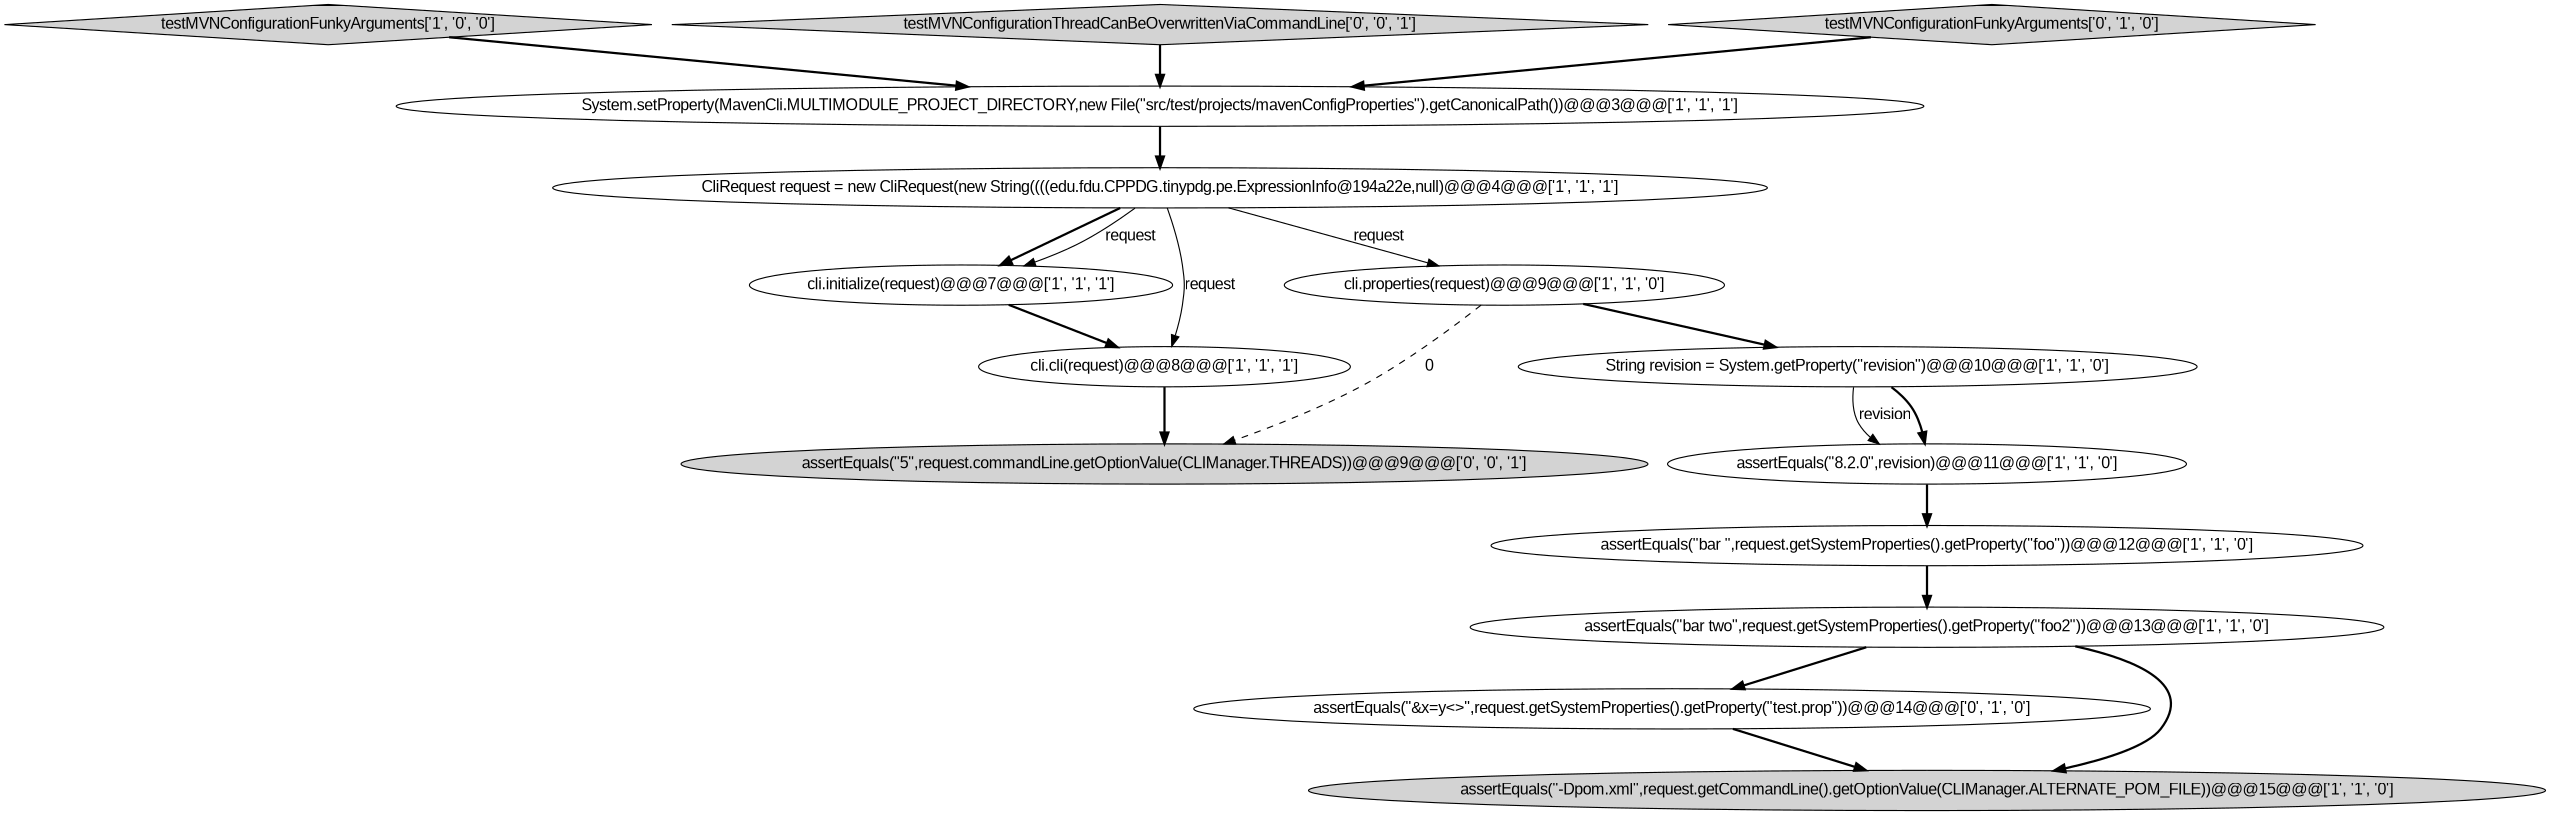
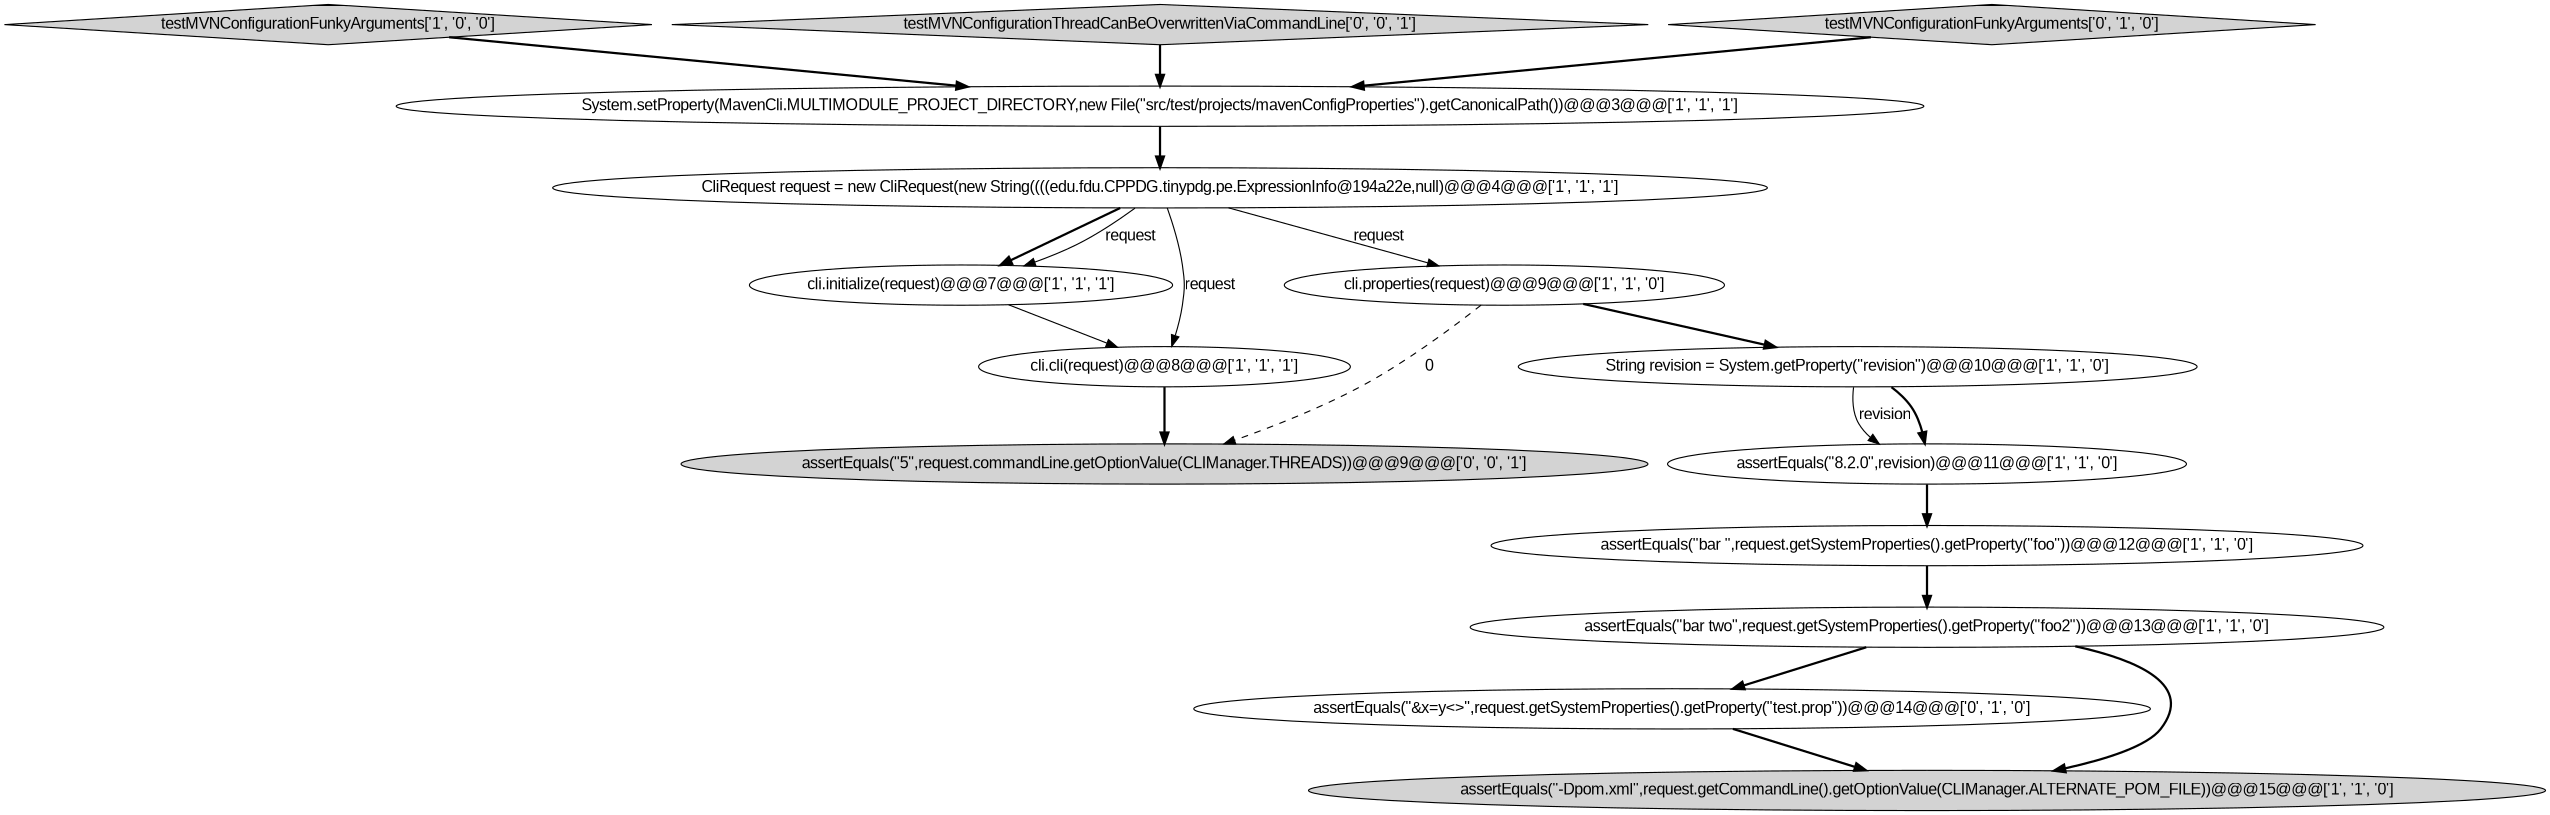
edge "cli.initialize(request)@@@7@@@['1', '1', '1']" -> "cli.cli(request)@@@8@@@['1', '1', '1']": style bold -> solid
